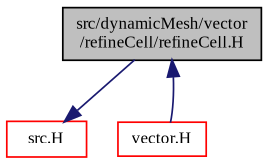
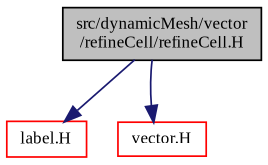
edge "vector.H" -> "src/dynamicMesh/vector /refineCell/refineCell.H": reversed
node "src.H": label "src.H" -> "label.H"
